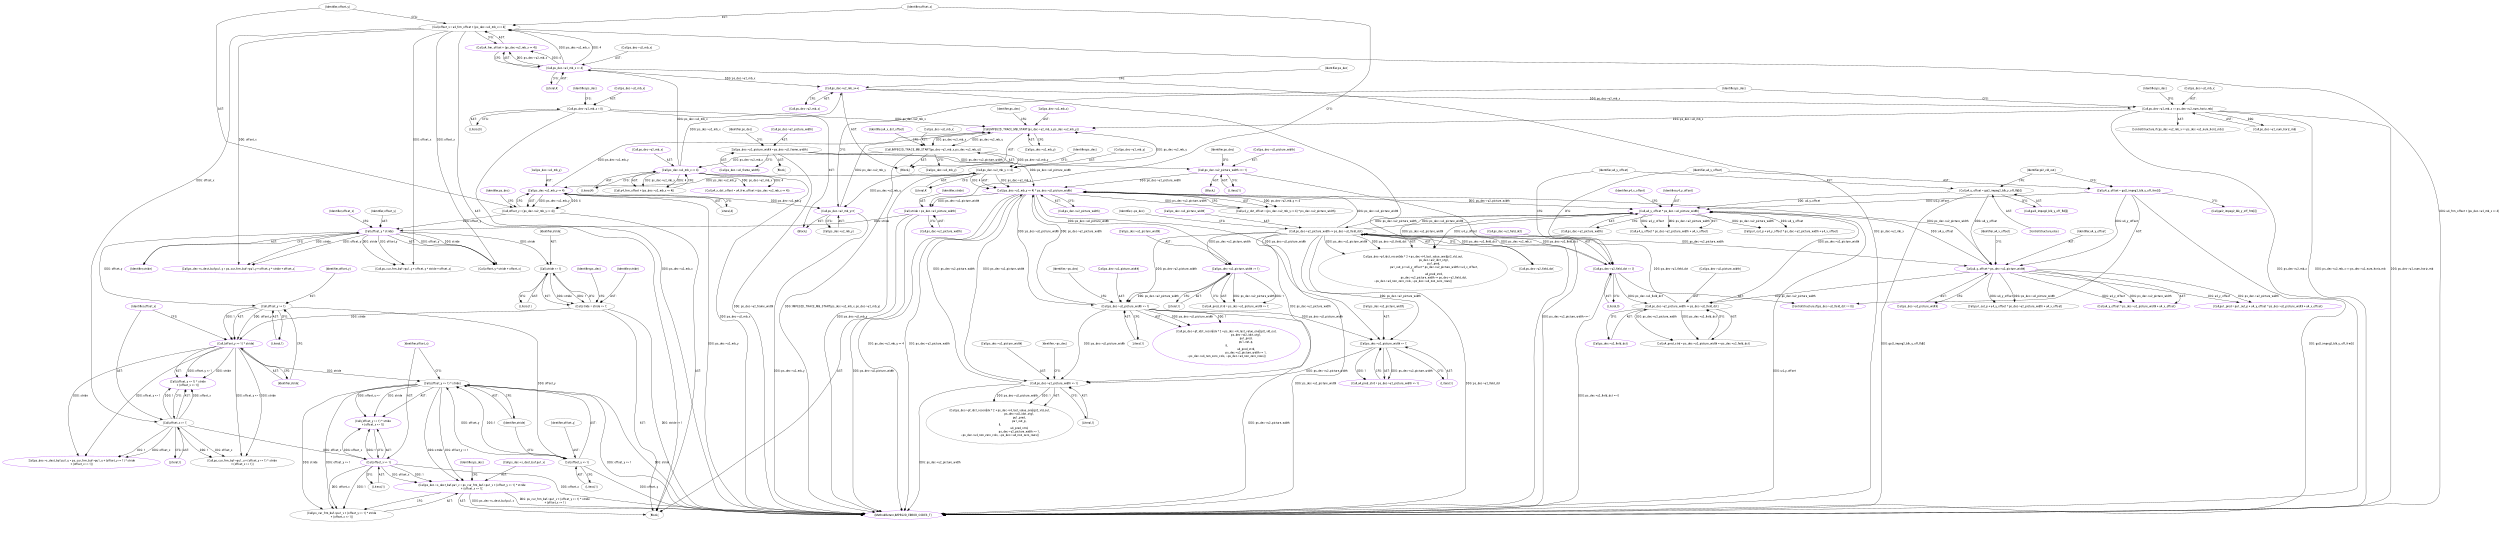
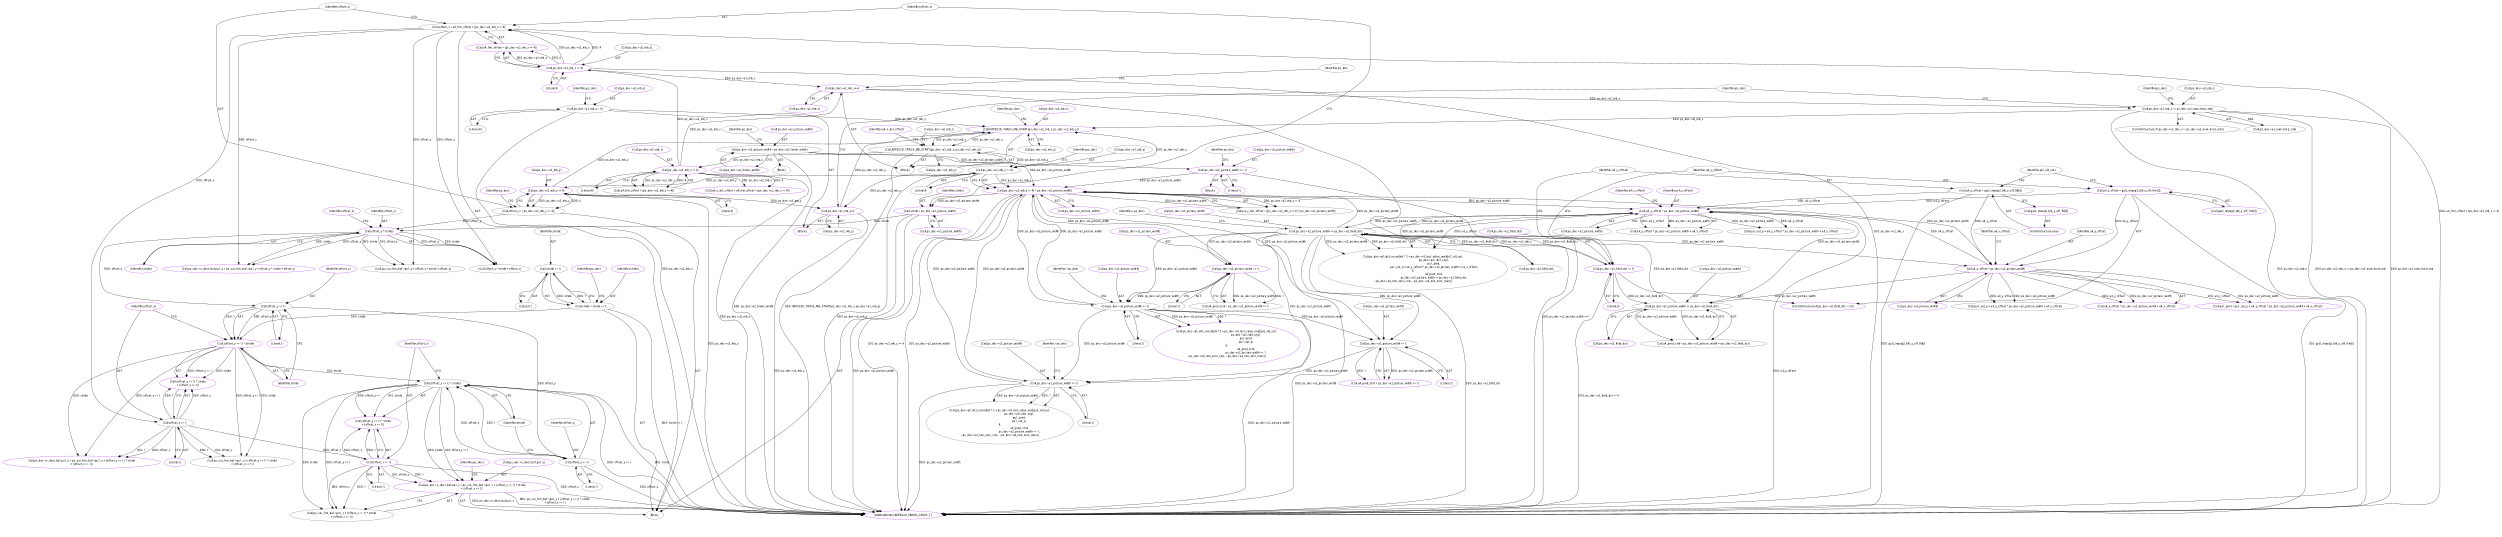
edge "(Call,gai2_impeg2_blk_y_off_frm[i])" -> "(Call,u4_y_offset = gai2_impeg2_blk_y_off_frm[i])": added, label "AST:"
edge "(Call,gai2_impeg2_blk_y_off_fld[i])" -> "(Call,u4_y_offset = gai2_impeg2_blk_y_off_fld[i])": now "(Call,gai2_impeg2_blk_y_off_fld[i])" -> "(ControlStructure,else)"
edge "(Call,offset_y * stride)" -> "(Call,stride >> 1)": removed, label "DDG: stride"
